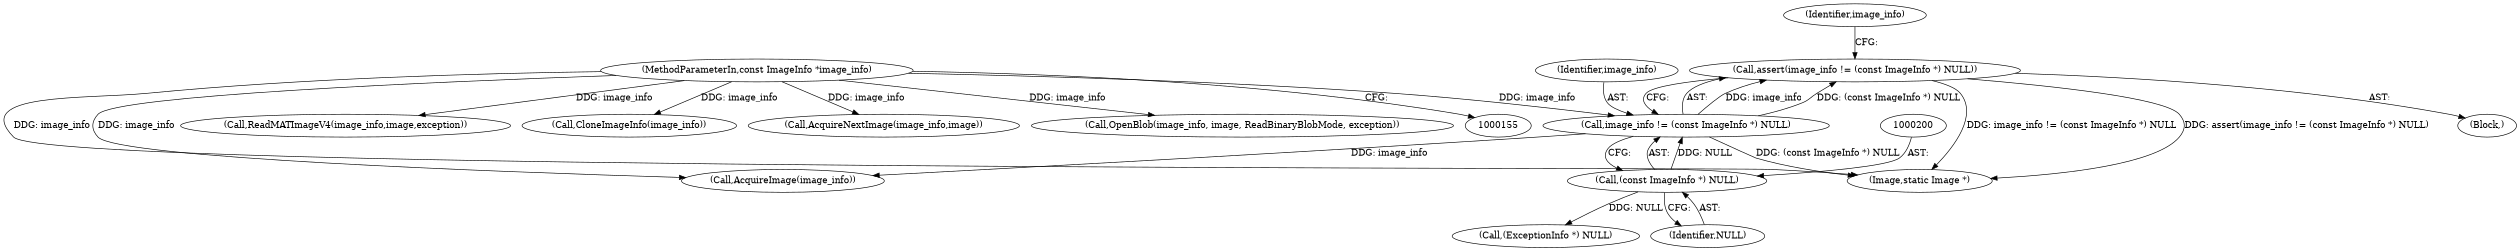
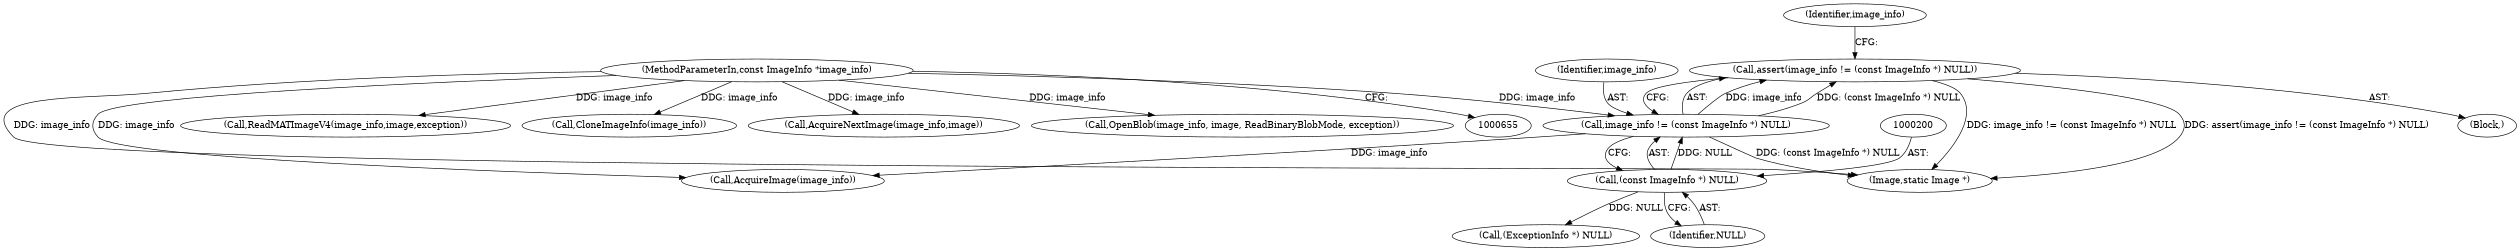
node "1000155": label "1000155" -> "1000655"
